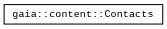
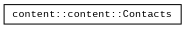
node "gaia::content::Contacts": label "gaia::content::Contacts" -> "content::content::Contacts"
